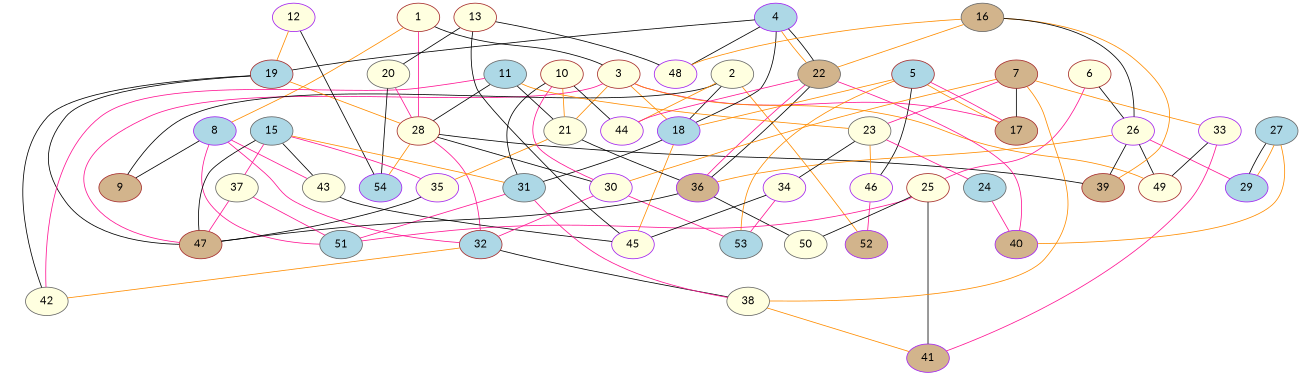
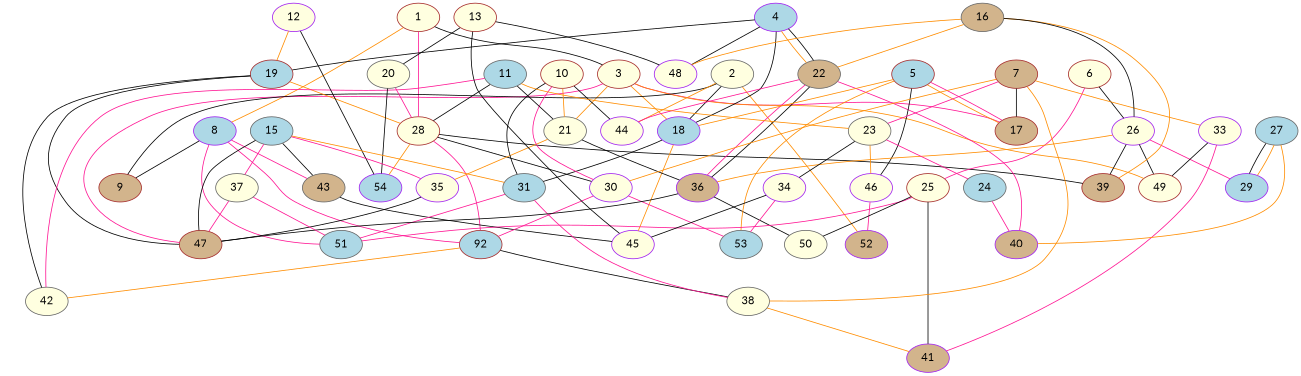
node "43": fillcolor lightyellow -> tan
node "32": label "32" -> "92"
